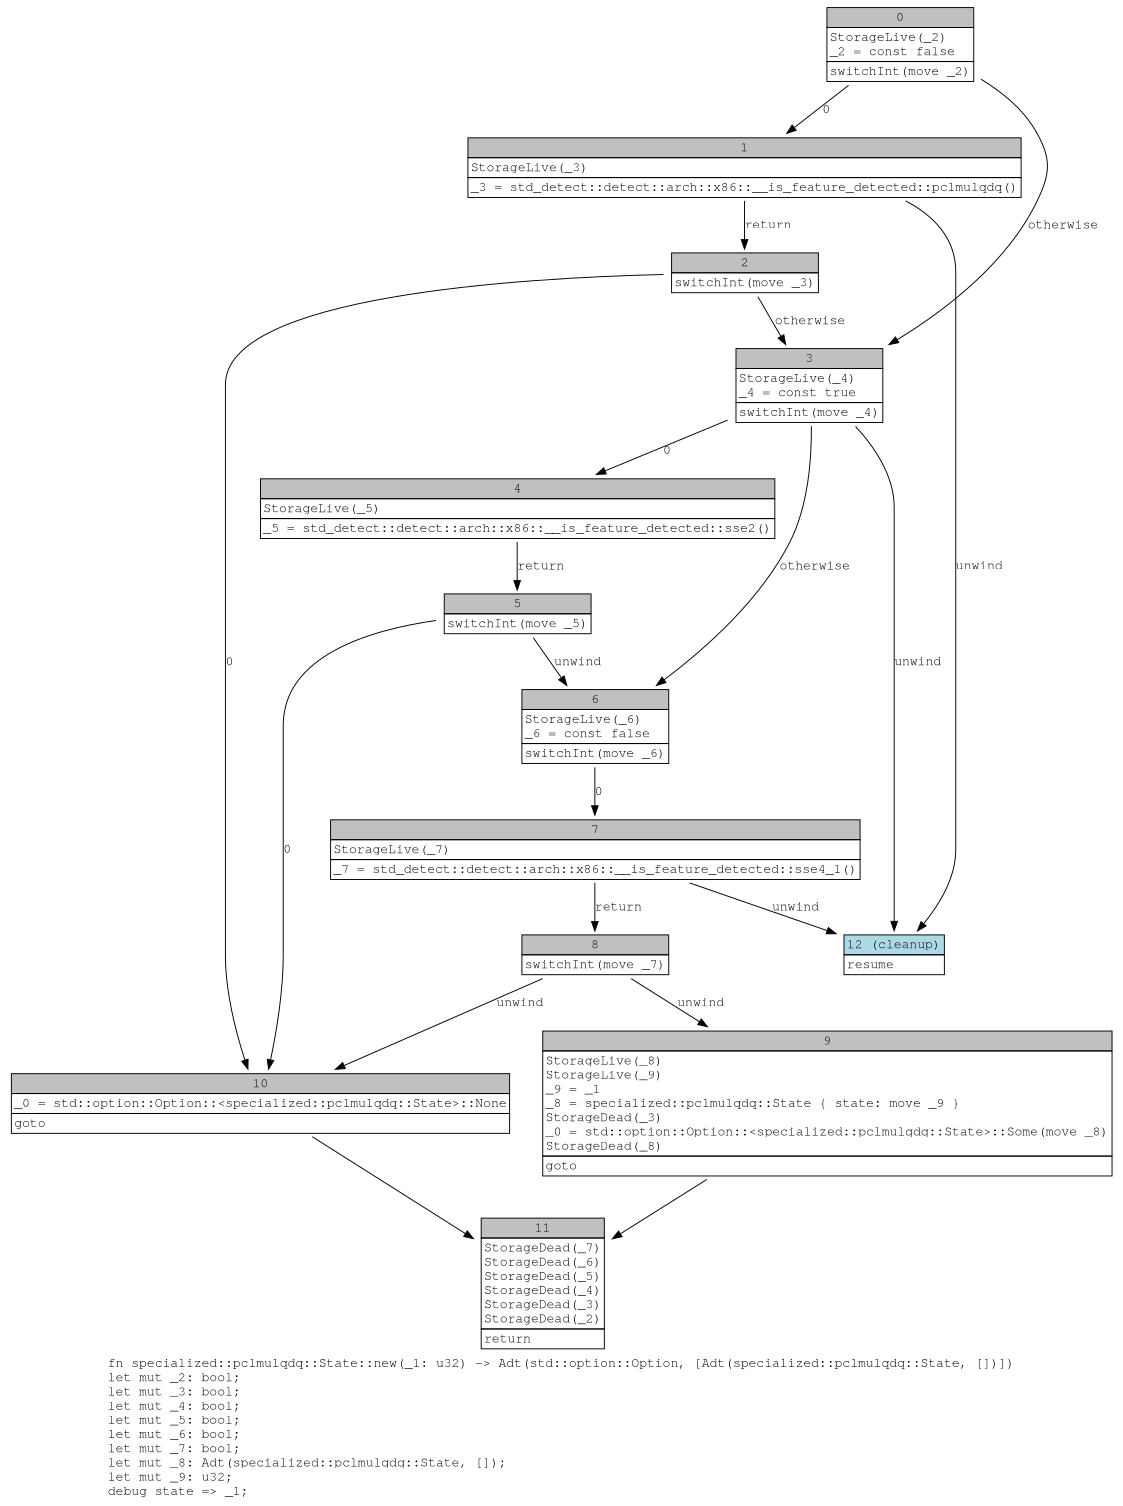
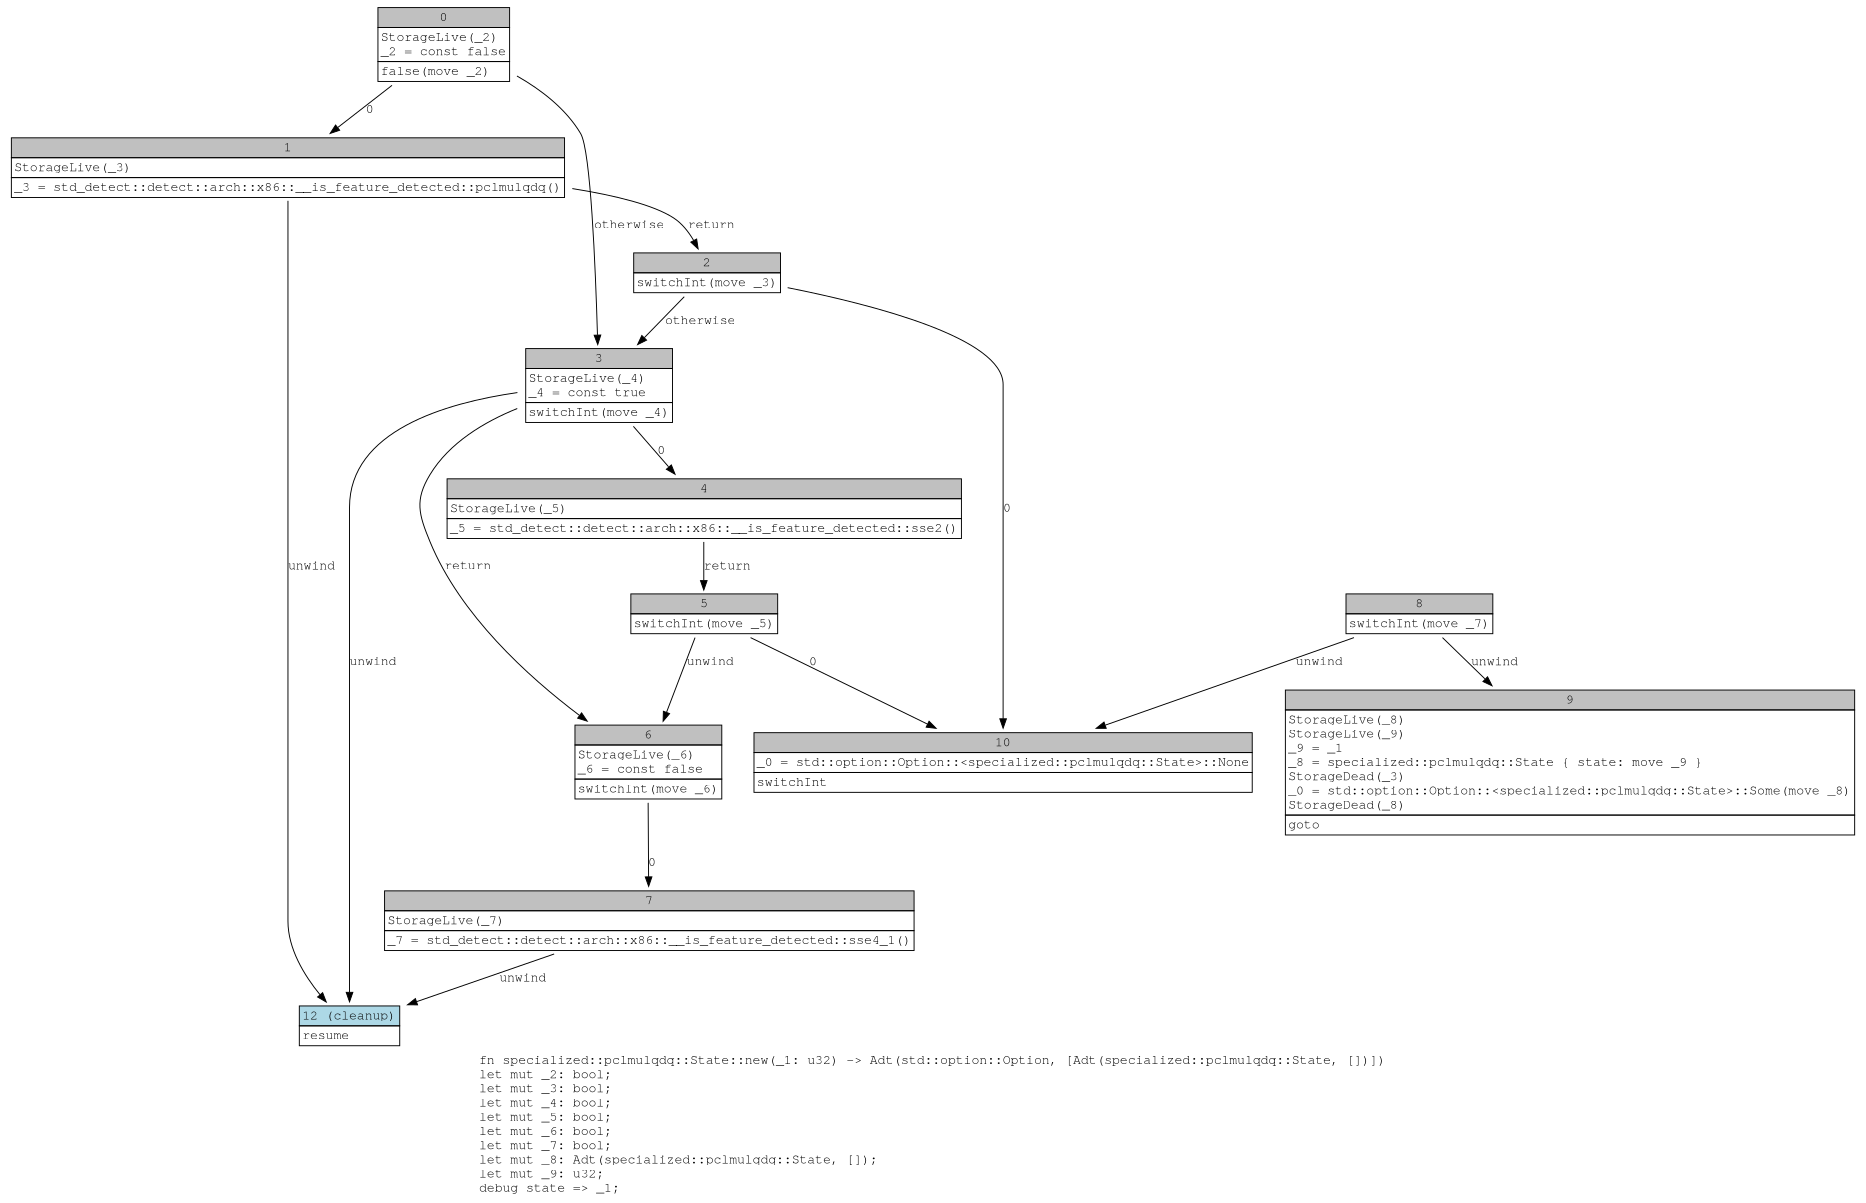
node "0": text "switchInt(move _2)" -> "false(move _2)"
edge "3" -> "6": label "otherwise" -> "return"
edge "7" -> "8": removed, label "return"
node "10": text "goto" -> "switchInt"
node "11": removed
